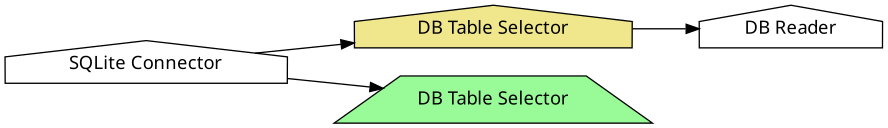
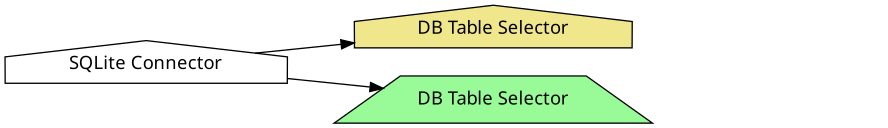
node "DB Reader": removed
